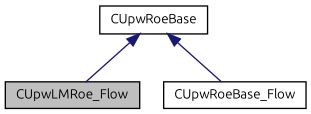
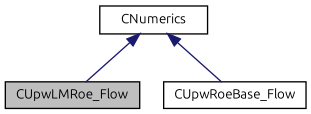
node "CUpwRoeBase": label "CUpwRoeBase" -> "CNumerics"
